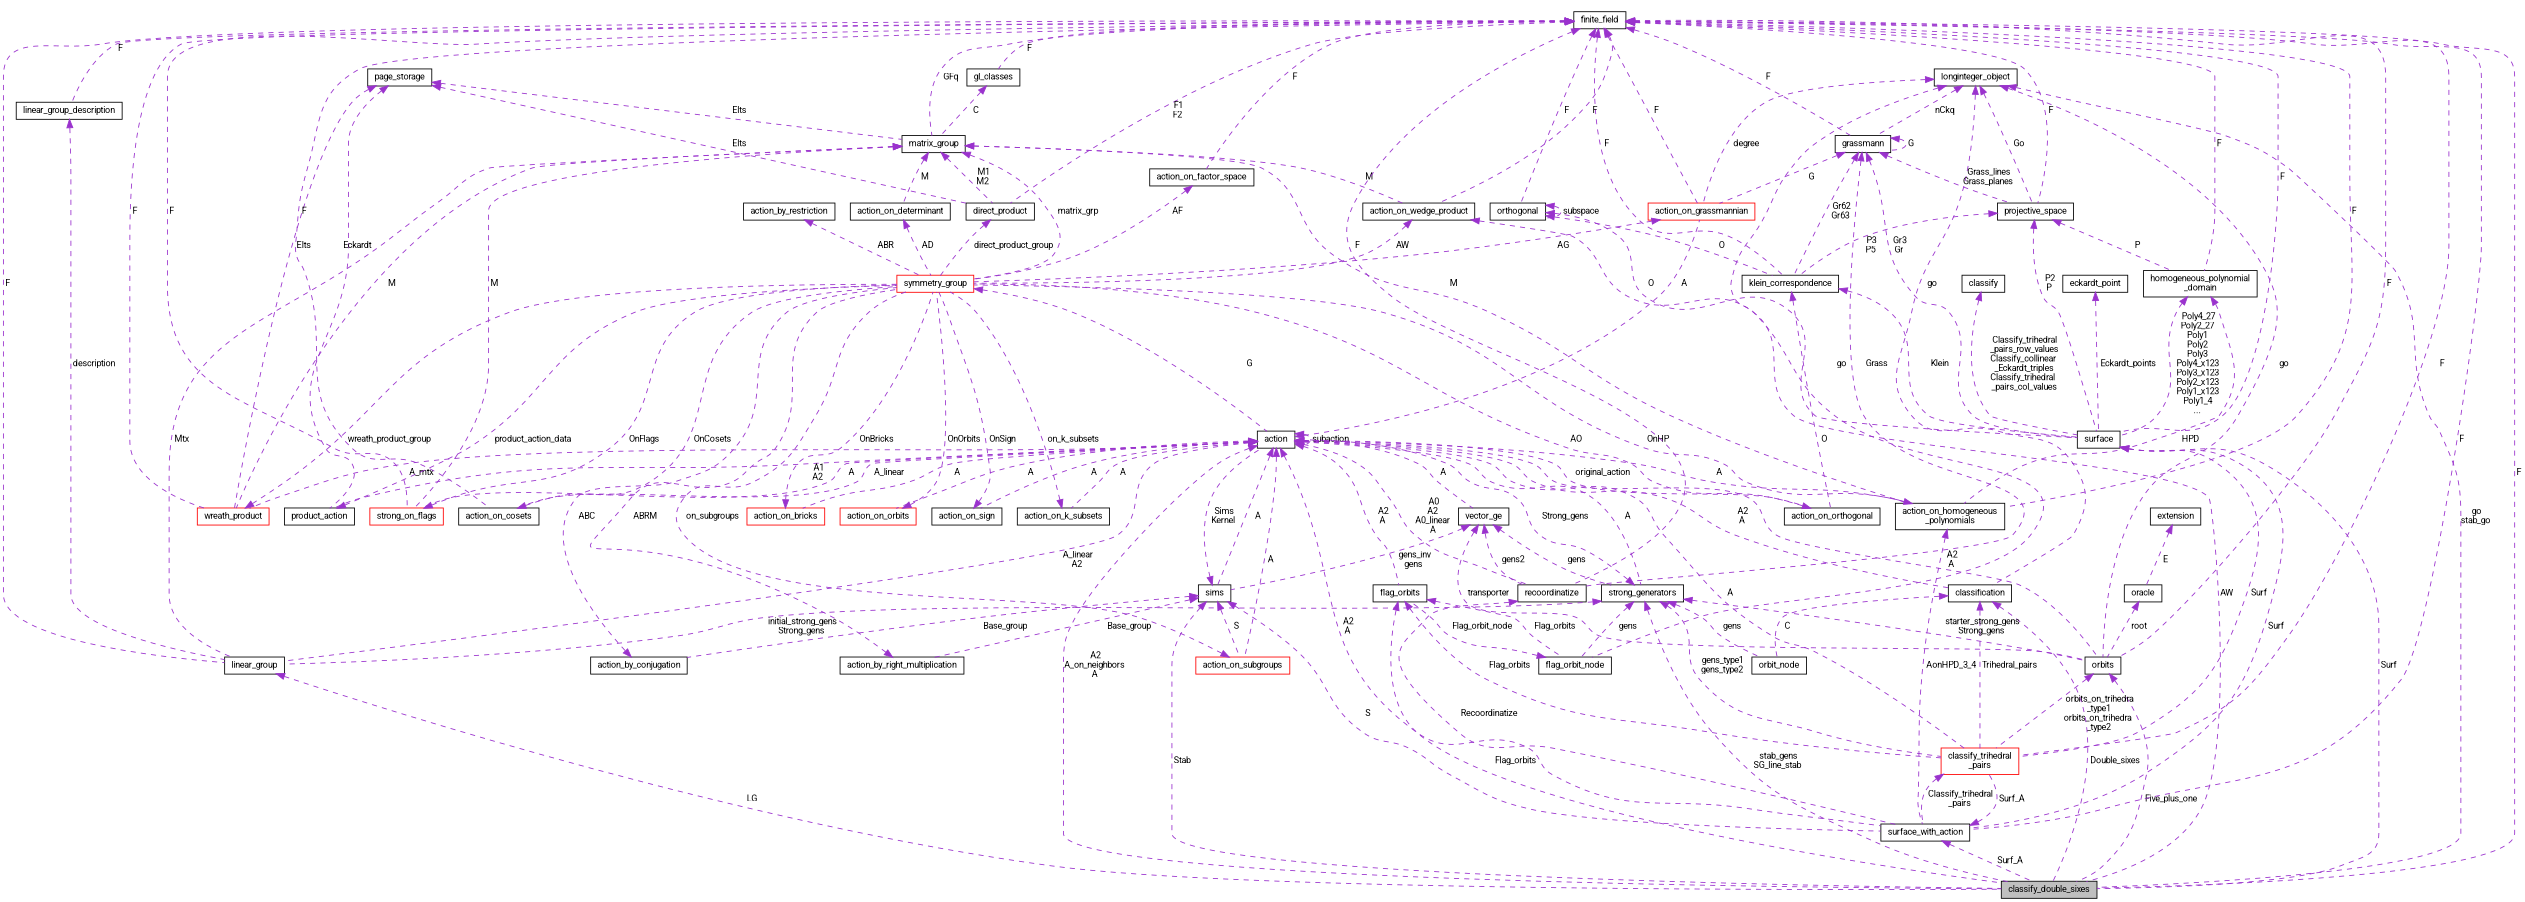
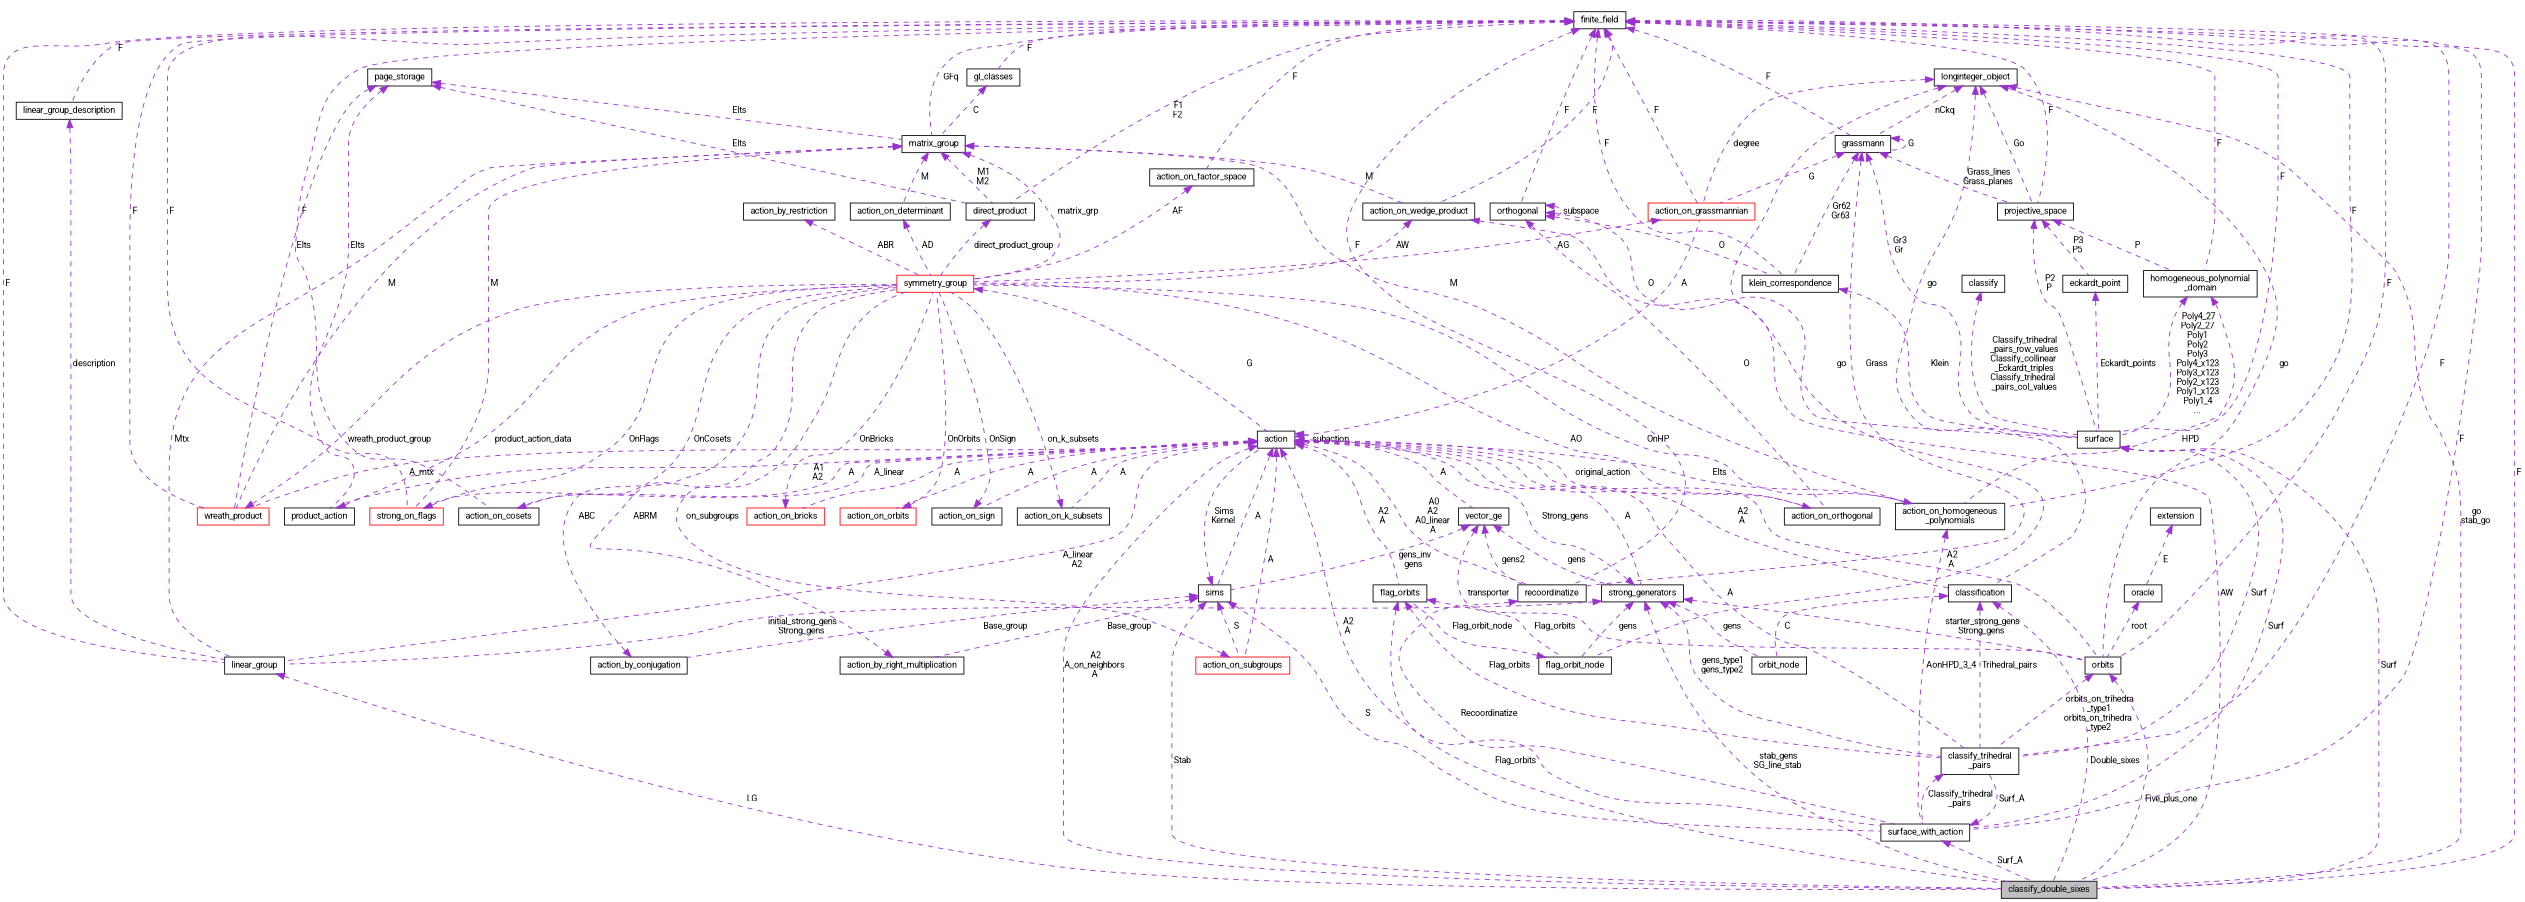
edge "klein_correspondence" -> "projective_space": now "eckardt_point" -> "projective_space"
edge "product_action" -> "page_storage": label " Eckardt" -> " Elts"
edge "action_on_orthogonal" -> "klein_correspondence": now "action_on_orthogonal" -> "orthogonal"
edge "action_on_homogeneous _polynomials" -> "action": label " A" -> " Elts"
node "classify_trihedral _pairs": color red -> black
